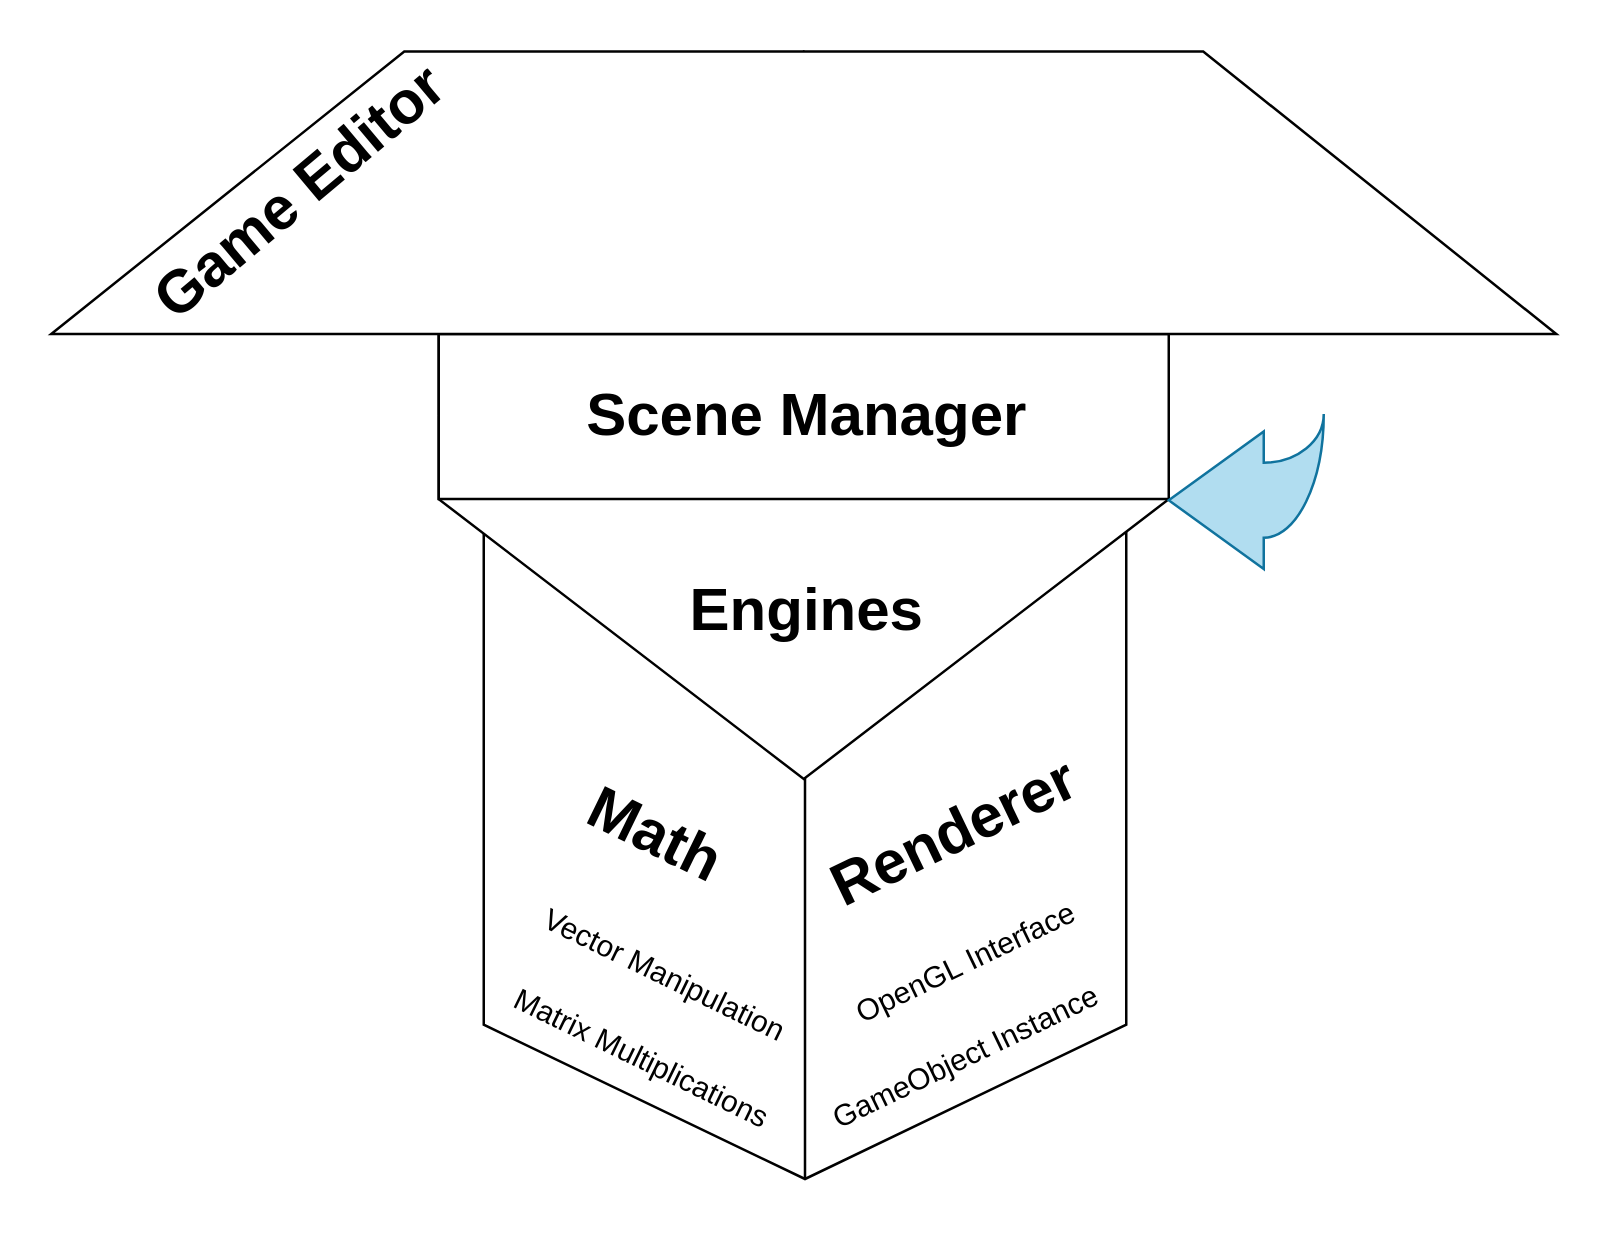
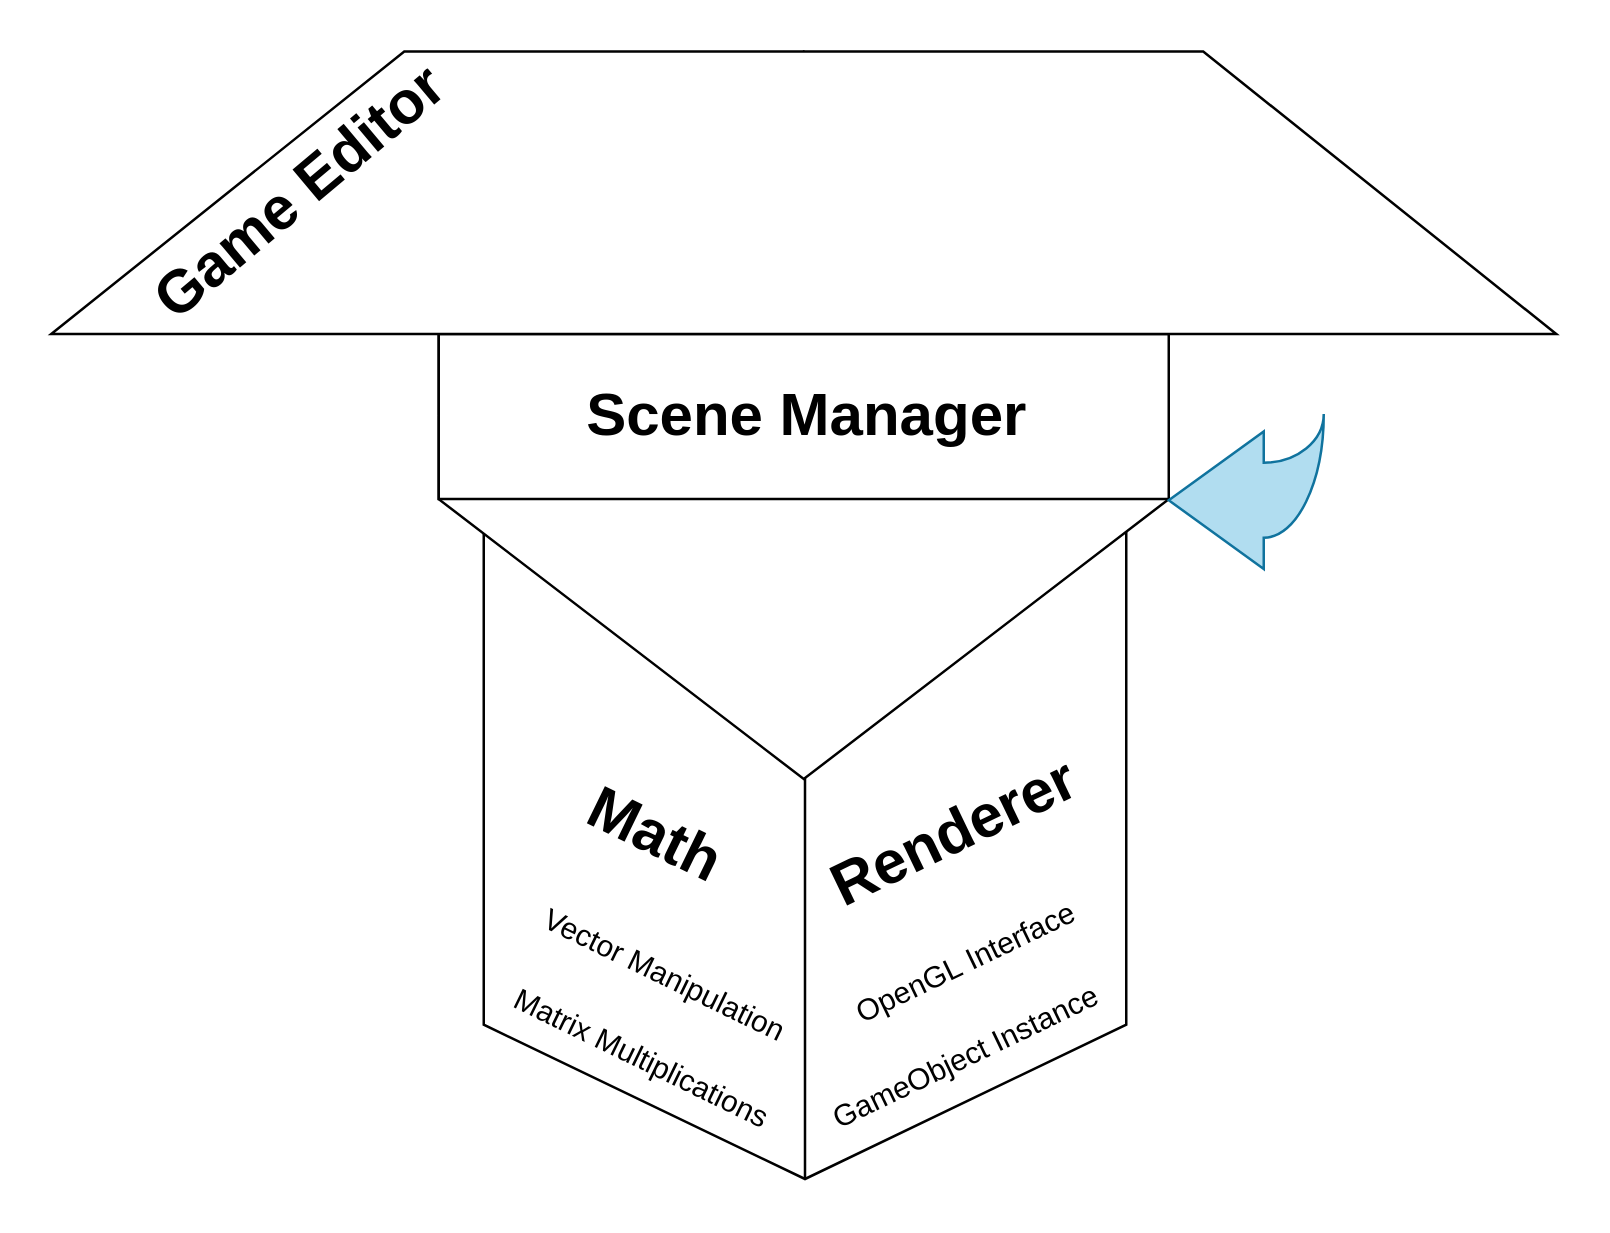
node "Engines": removed
